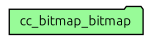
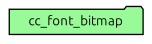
node "cc_bitmap_bitmap": label "cc_bitmap_bitmap" -> "cc_font_bitmap"
